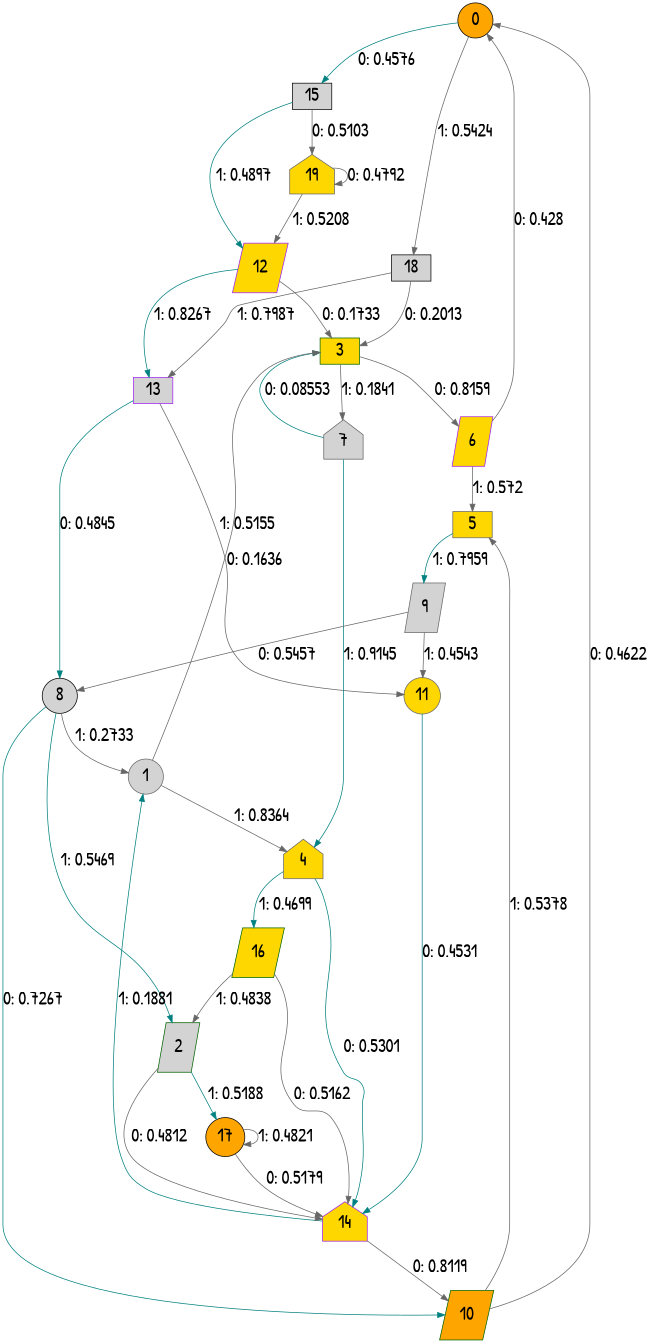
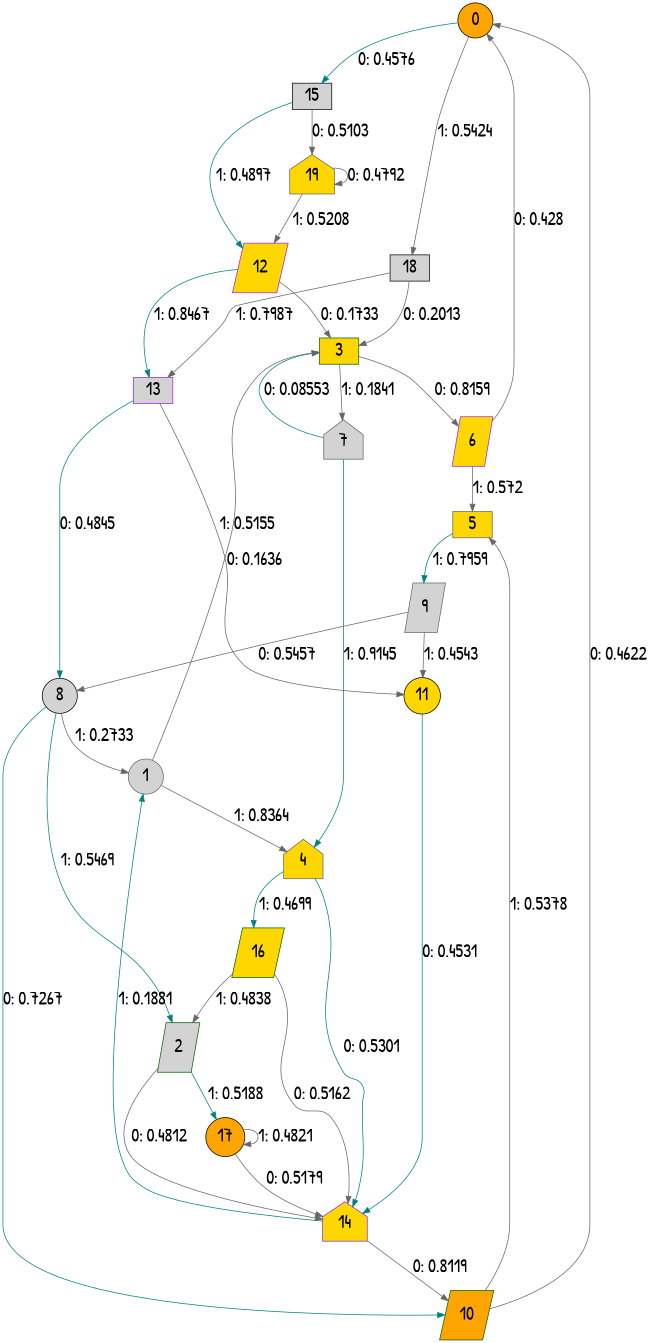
edge "12" -> "13": label "1: 0.8267   " -> "1: 0.8467   "
node "11": color gray40 -> black
